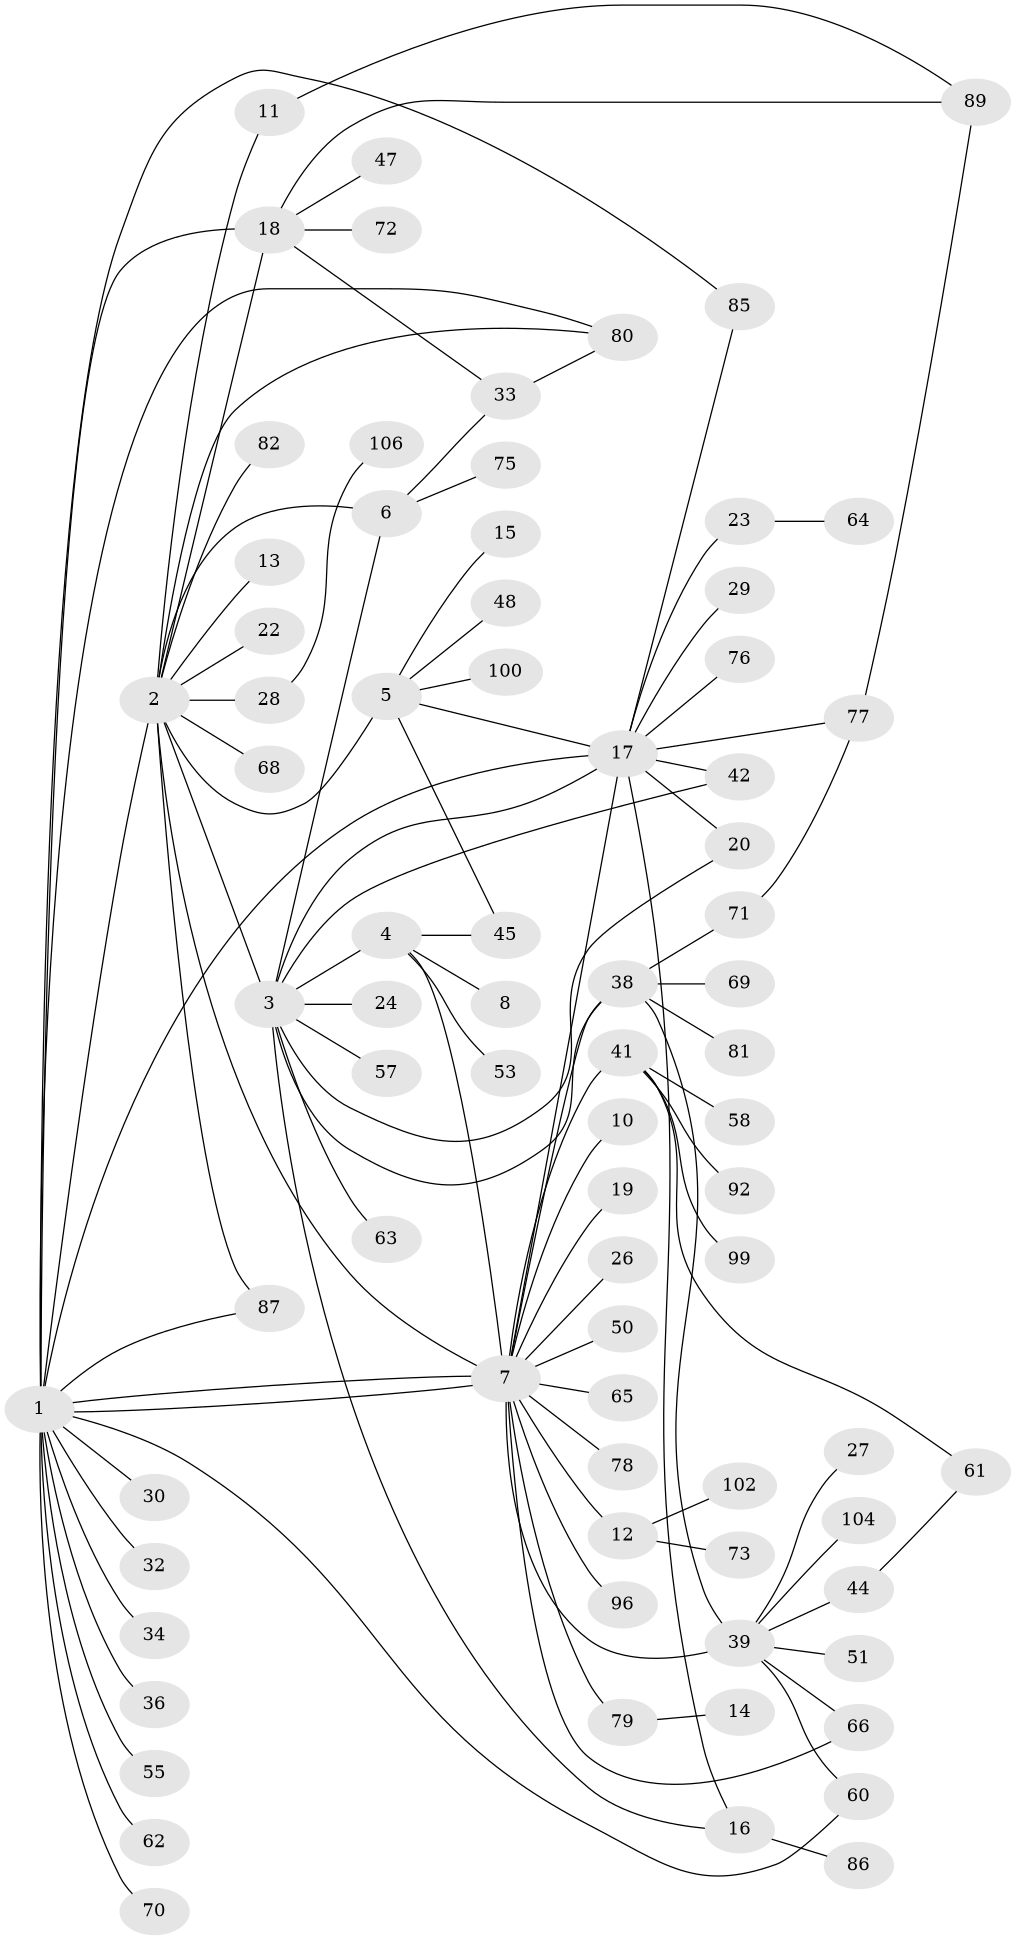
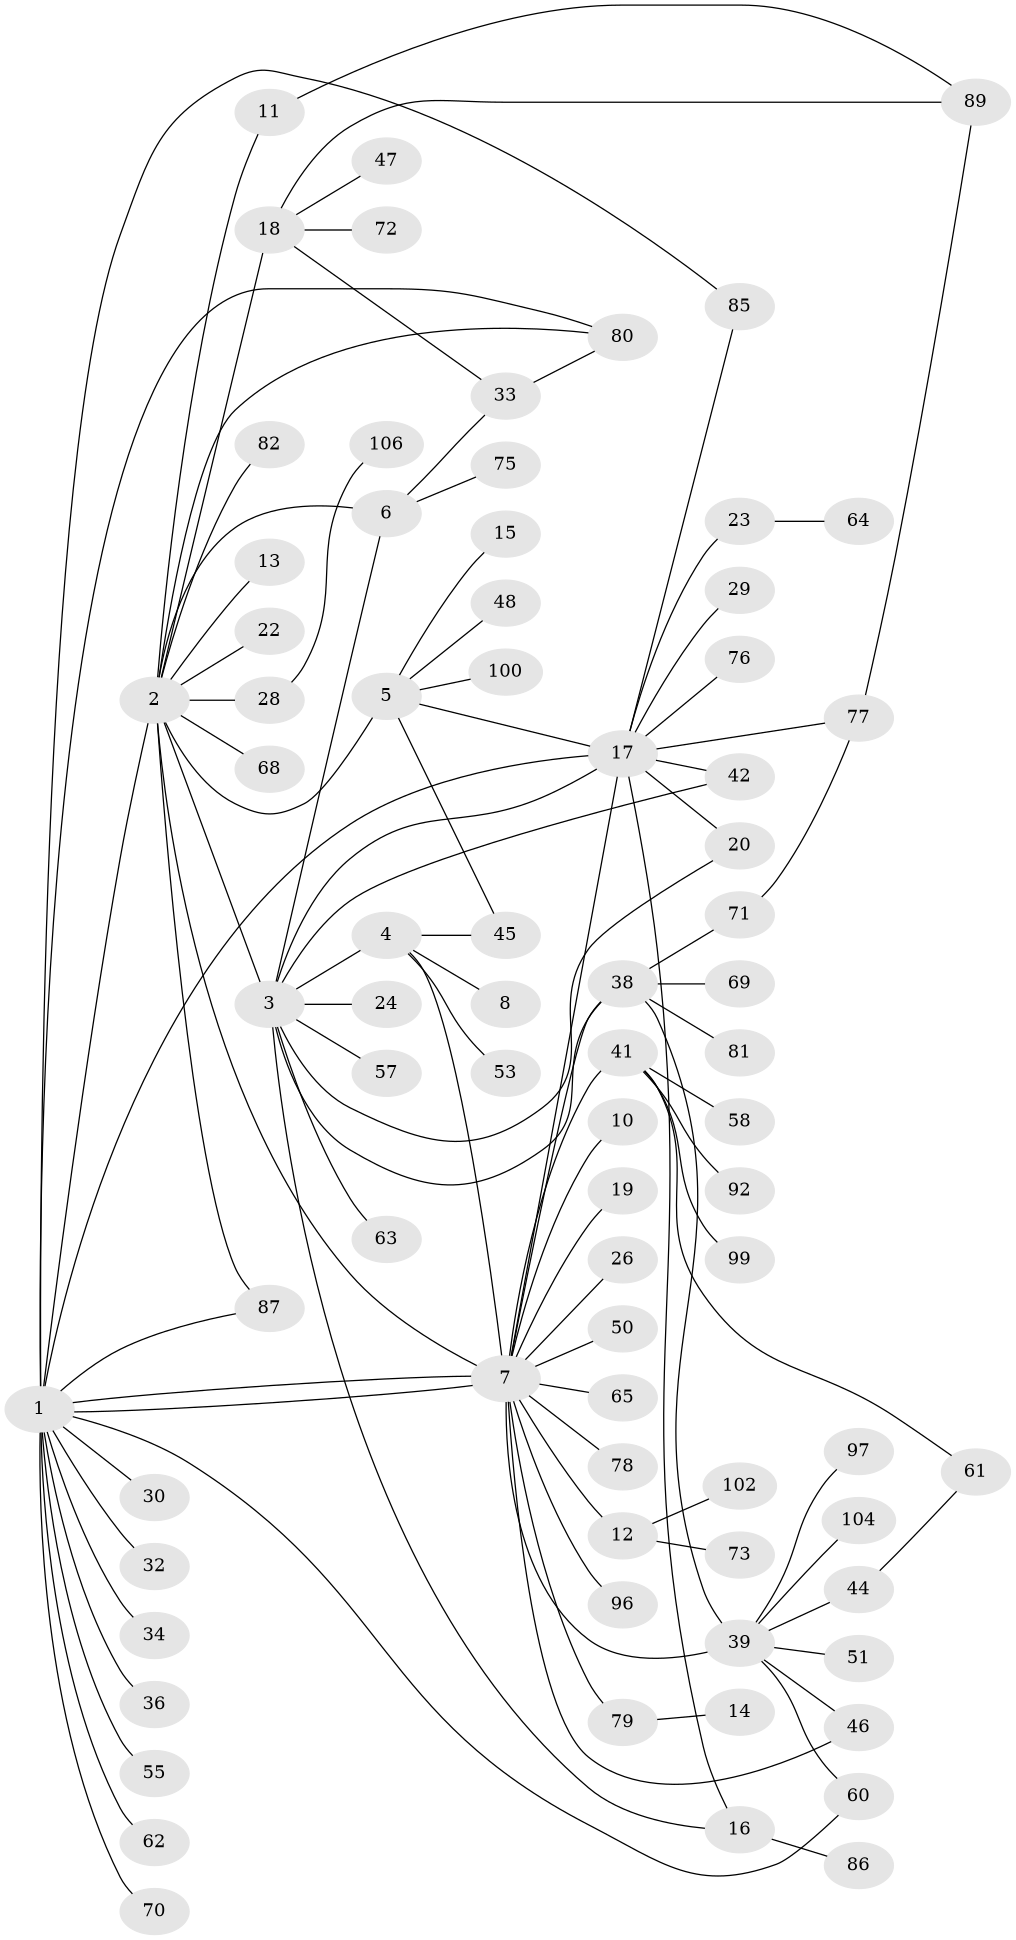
edge "18" -- "1": removed
node "27": label "27" -> "97"
node "66": label "66" -> "46"
